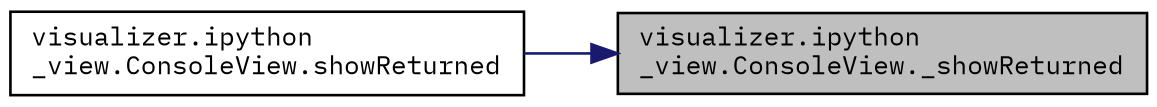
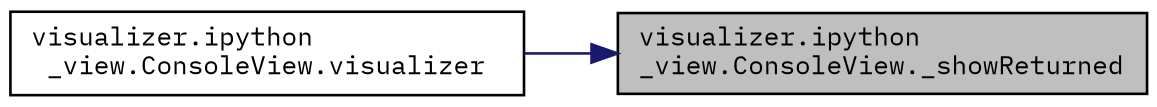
node "visualizer.ipython _view.ConsoleView.showReturned": label "visualizer.ipython _view.ConsoleView.showReturned" -> "visualizer.ipython _view.ConsoleView.visualizer"
